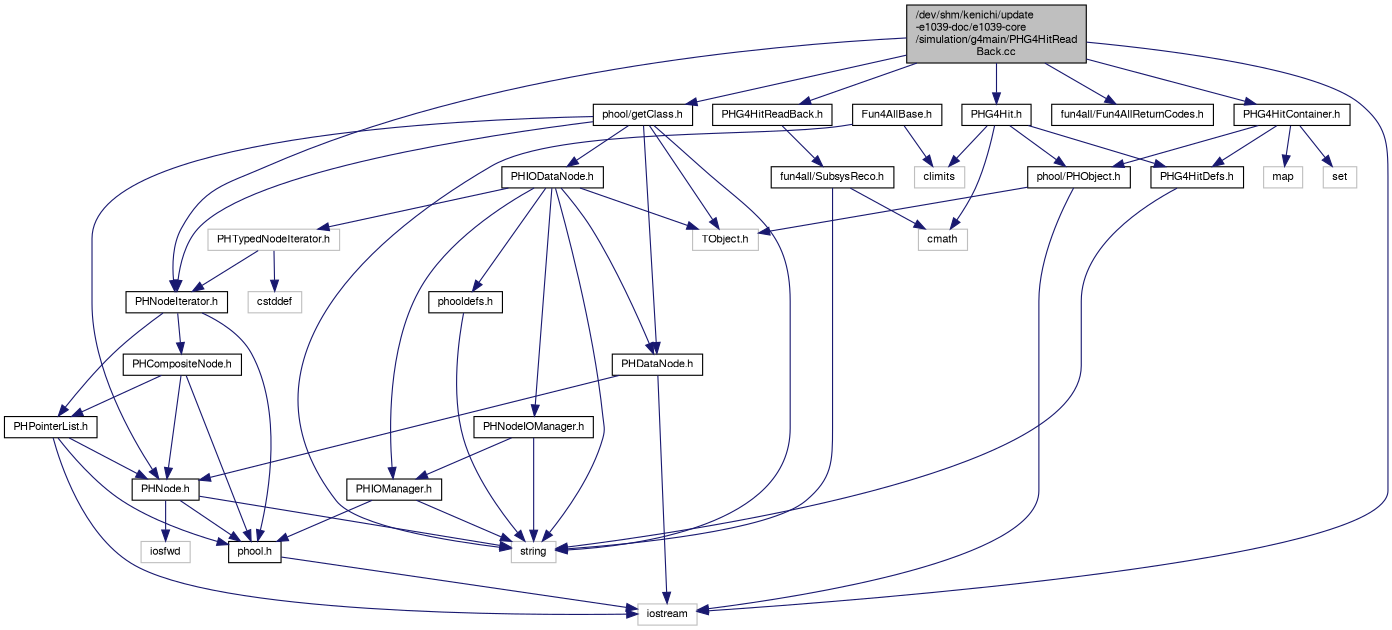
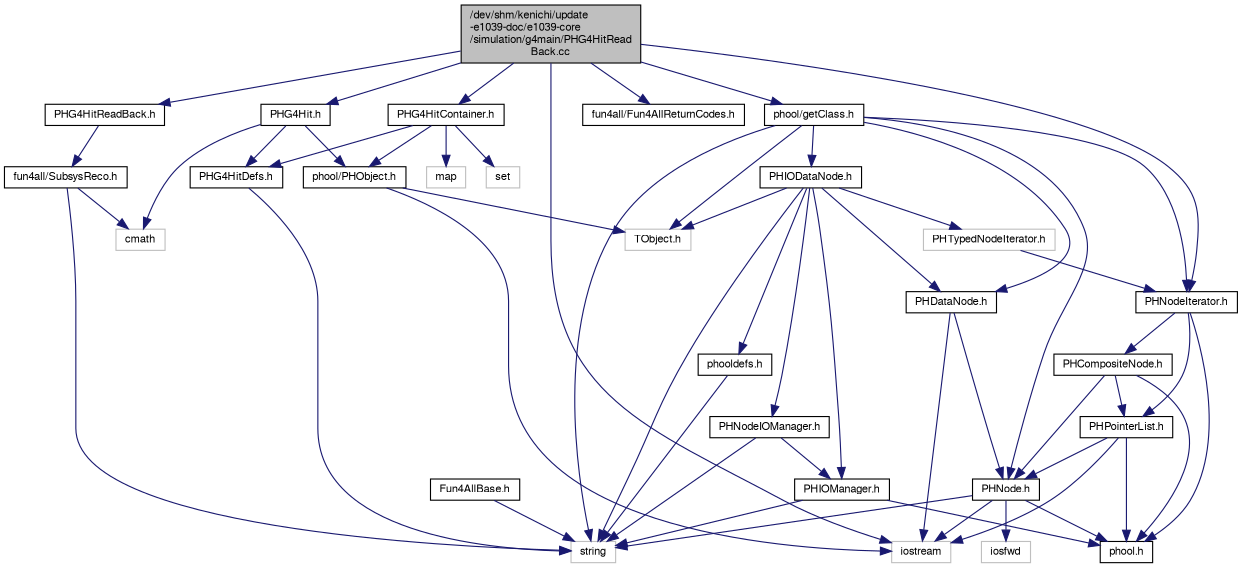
node "climits": removed
node "cstddef": removed
edge "phool.h" -> "iostream": now "PHNode.h" -> "iostream"
